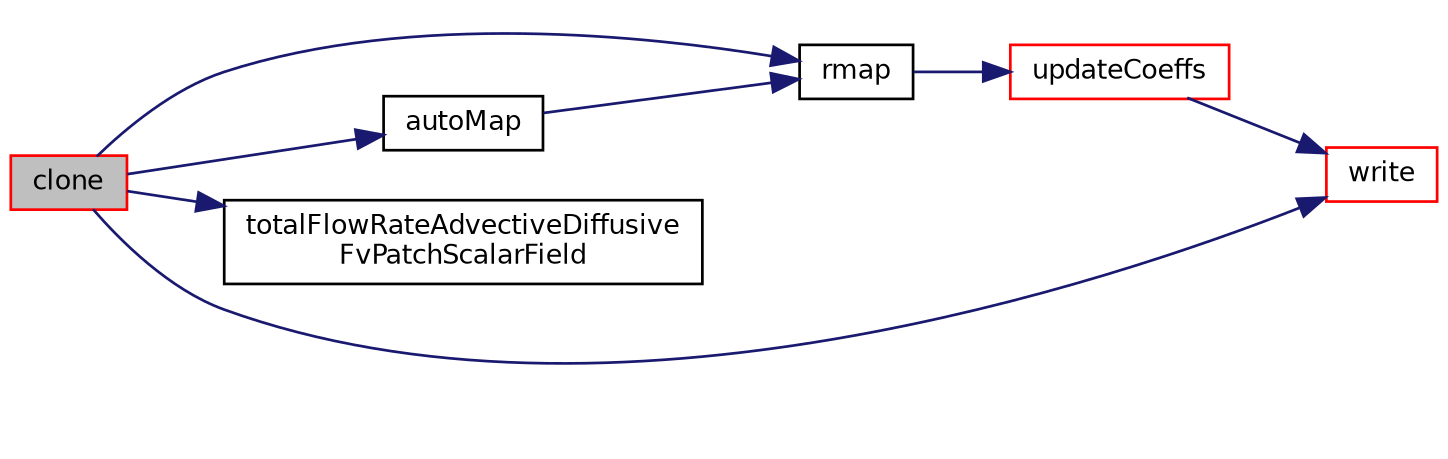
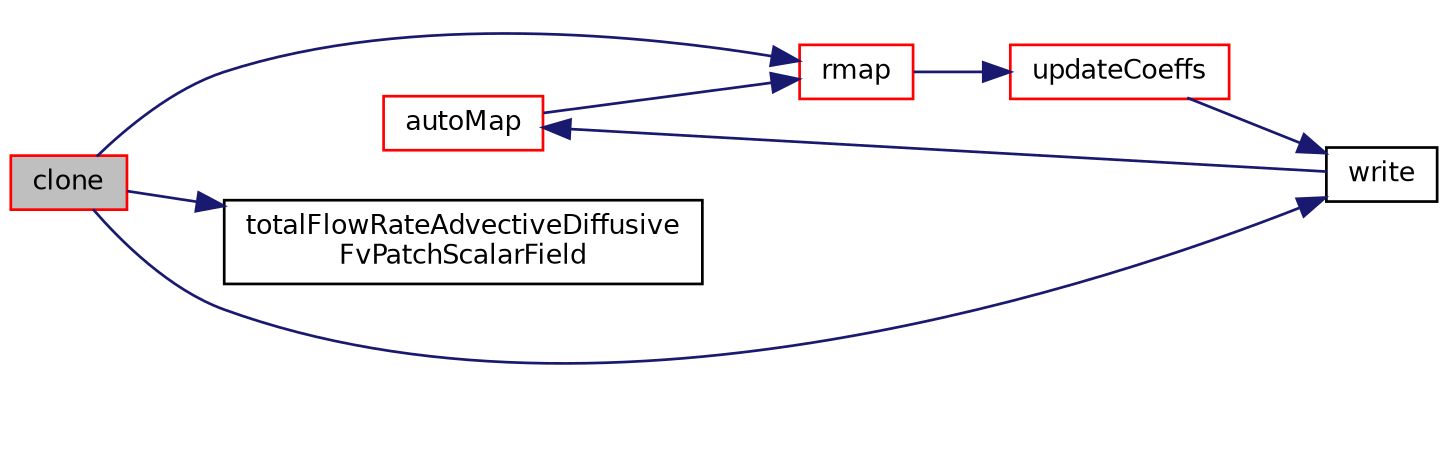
node "rmap": color black -> red
node "autoMap": color black -> red
edge "clone" -> "autoMap": now "write" -> "autoMap"
node "write": color red -> black
